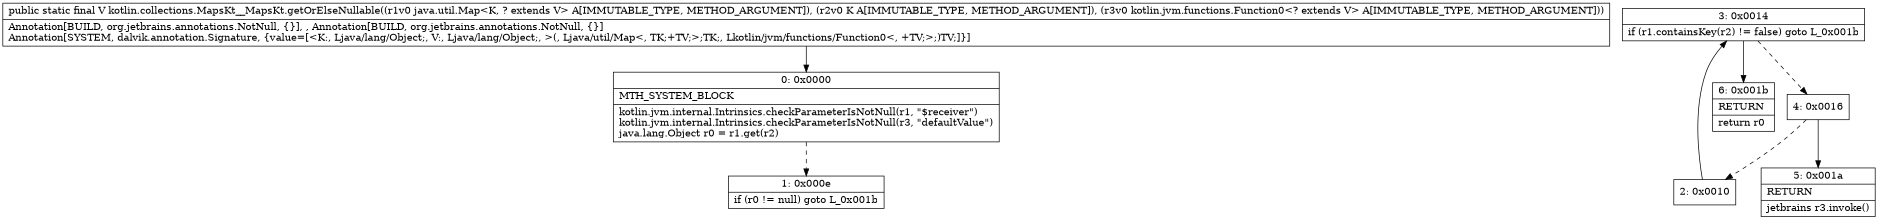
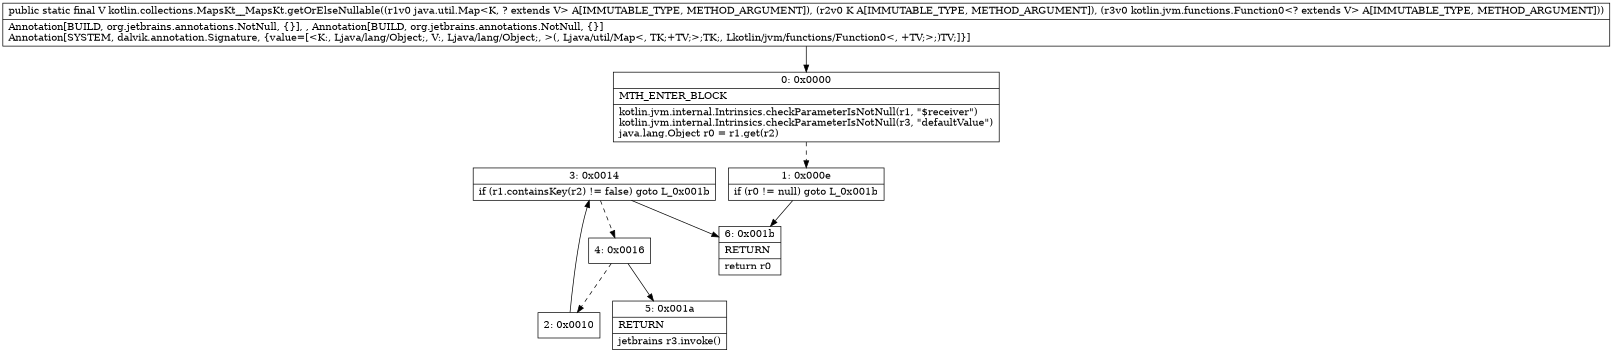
node "0: 0x0000": text "MTH_SYSTEM_BLOCK" -> "MTH_ENTER_BLOCK"
edge "1: 0x000e" -> "6: 0x001b": added
